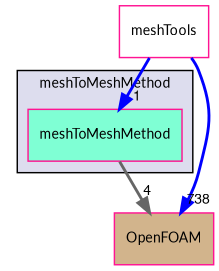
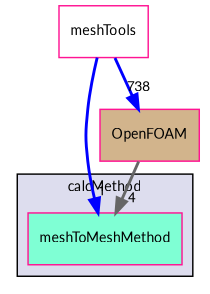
cluster "meshToMeshMethod": label "meshToMeshMethod" -> "calcMethod"
edge "meshToMeshMethod" -> "OpenFOAM": reversed
